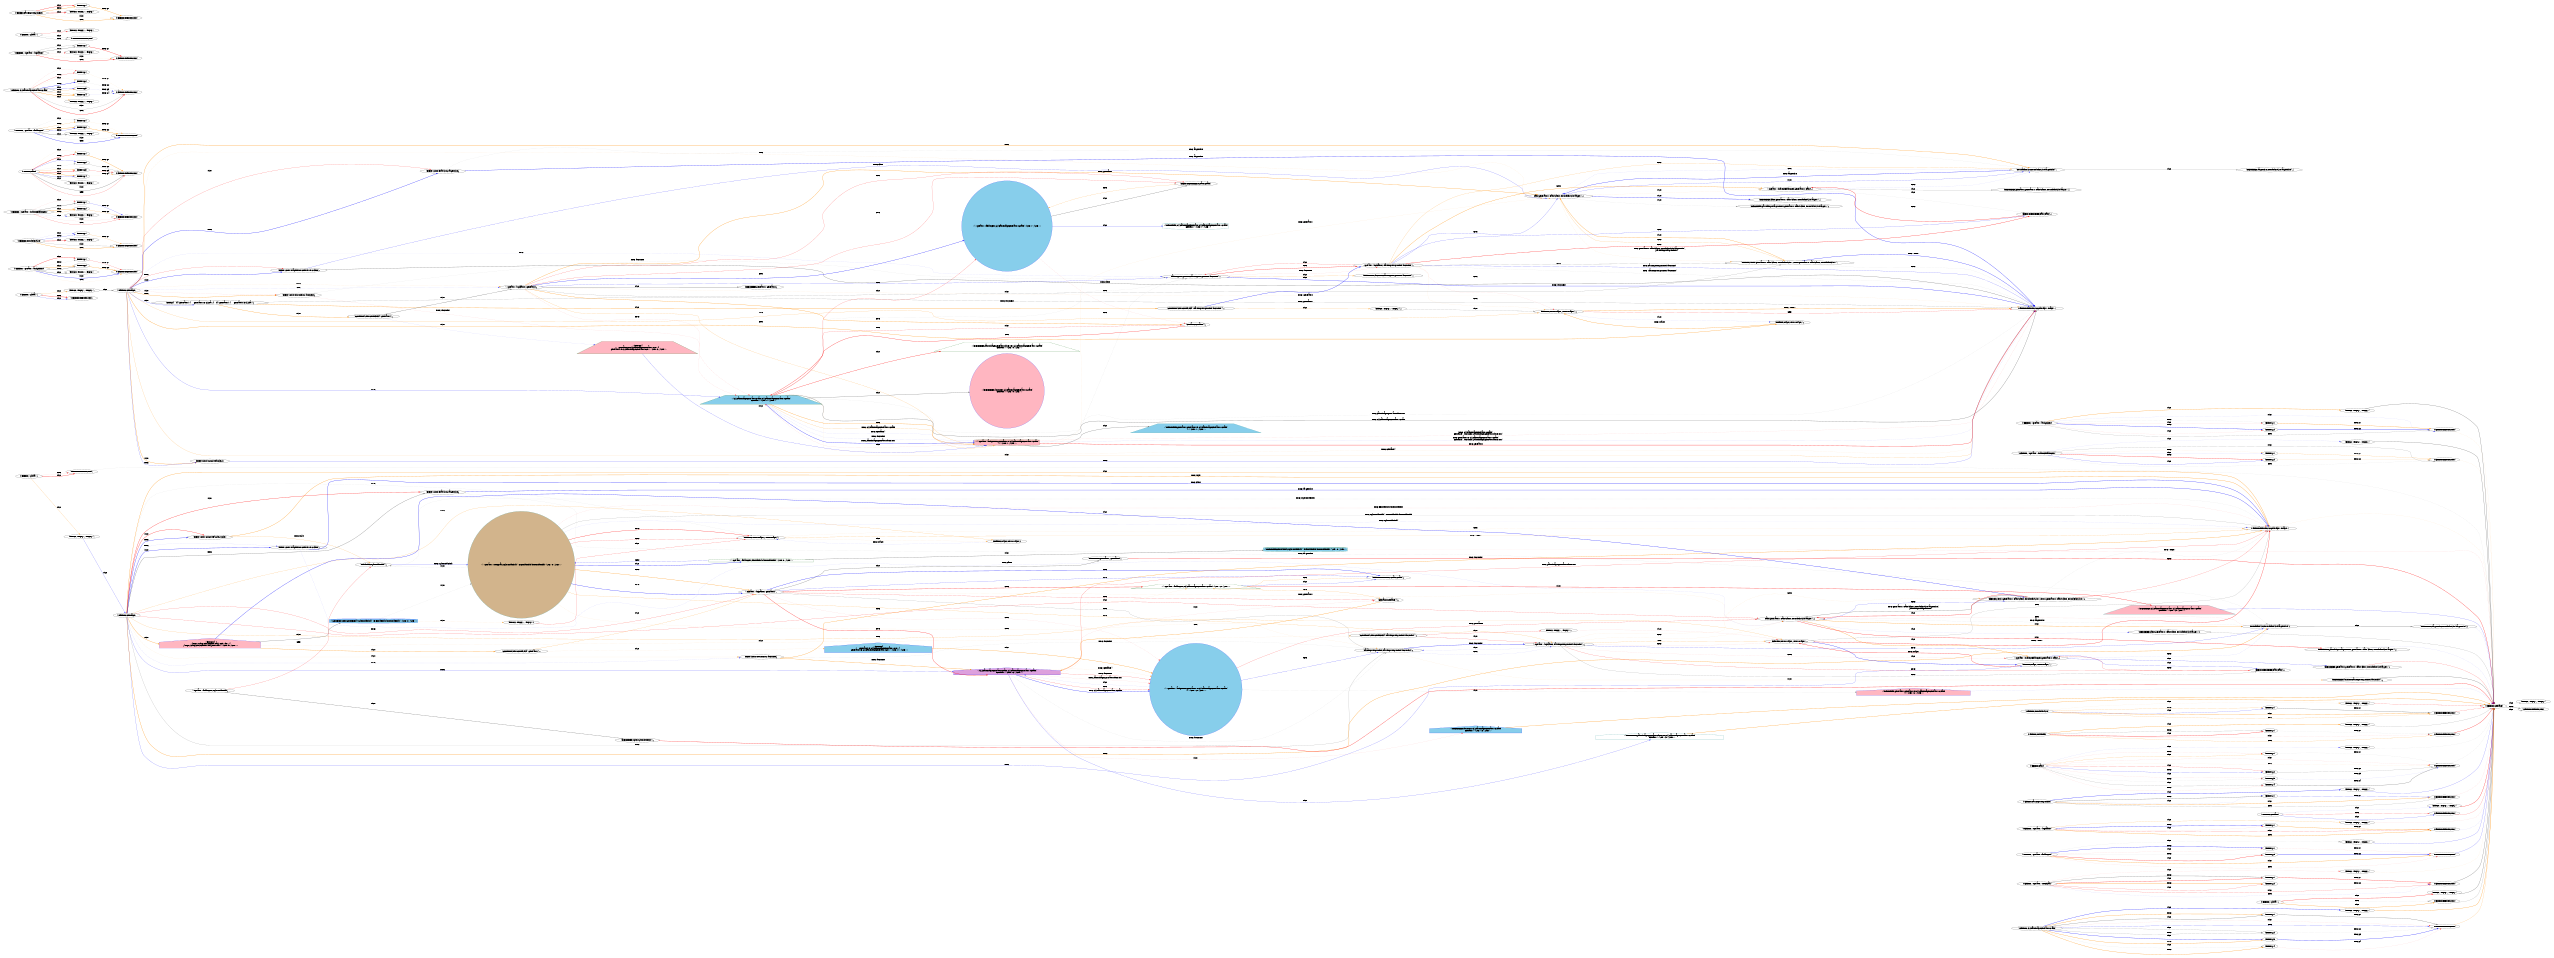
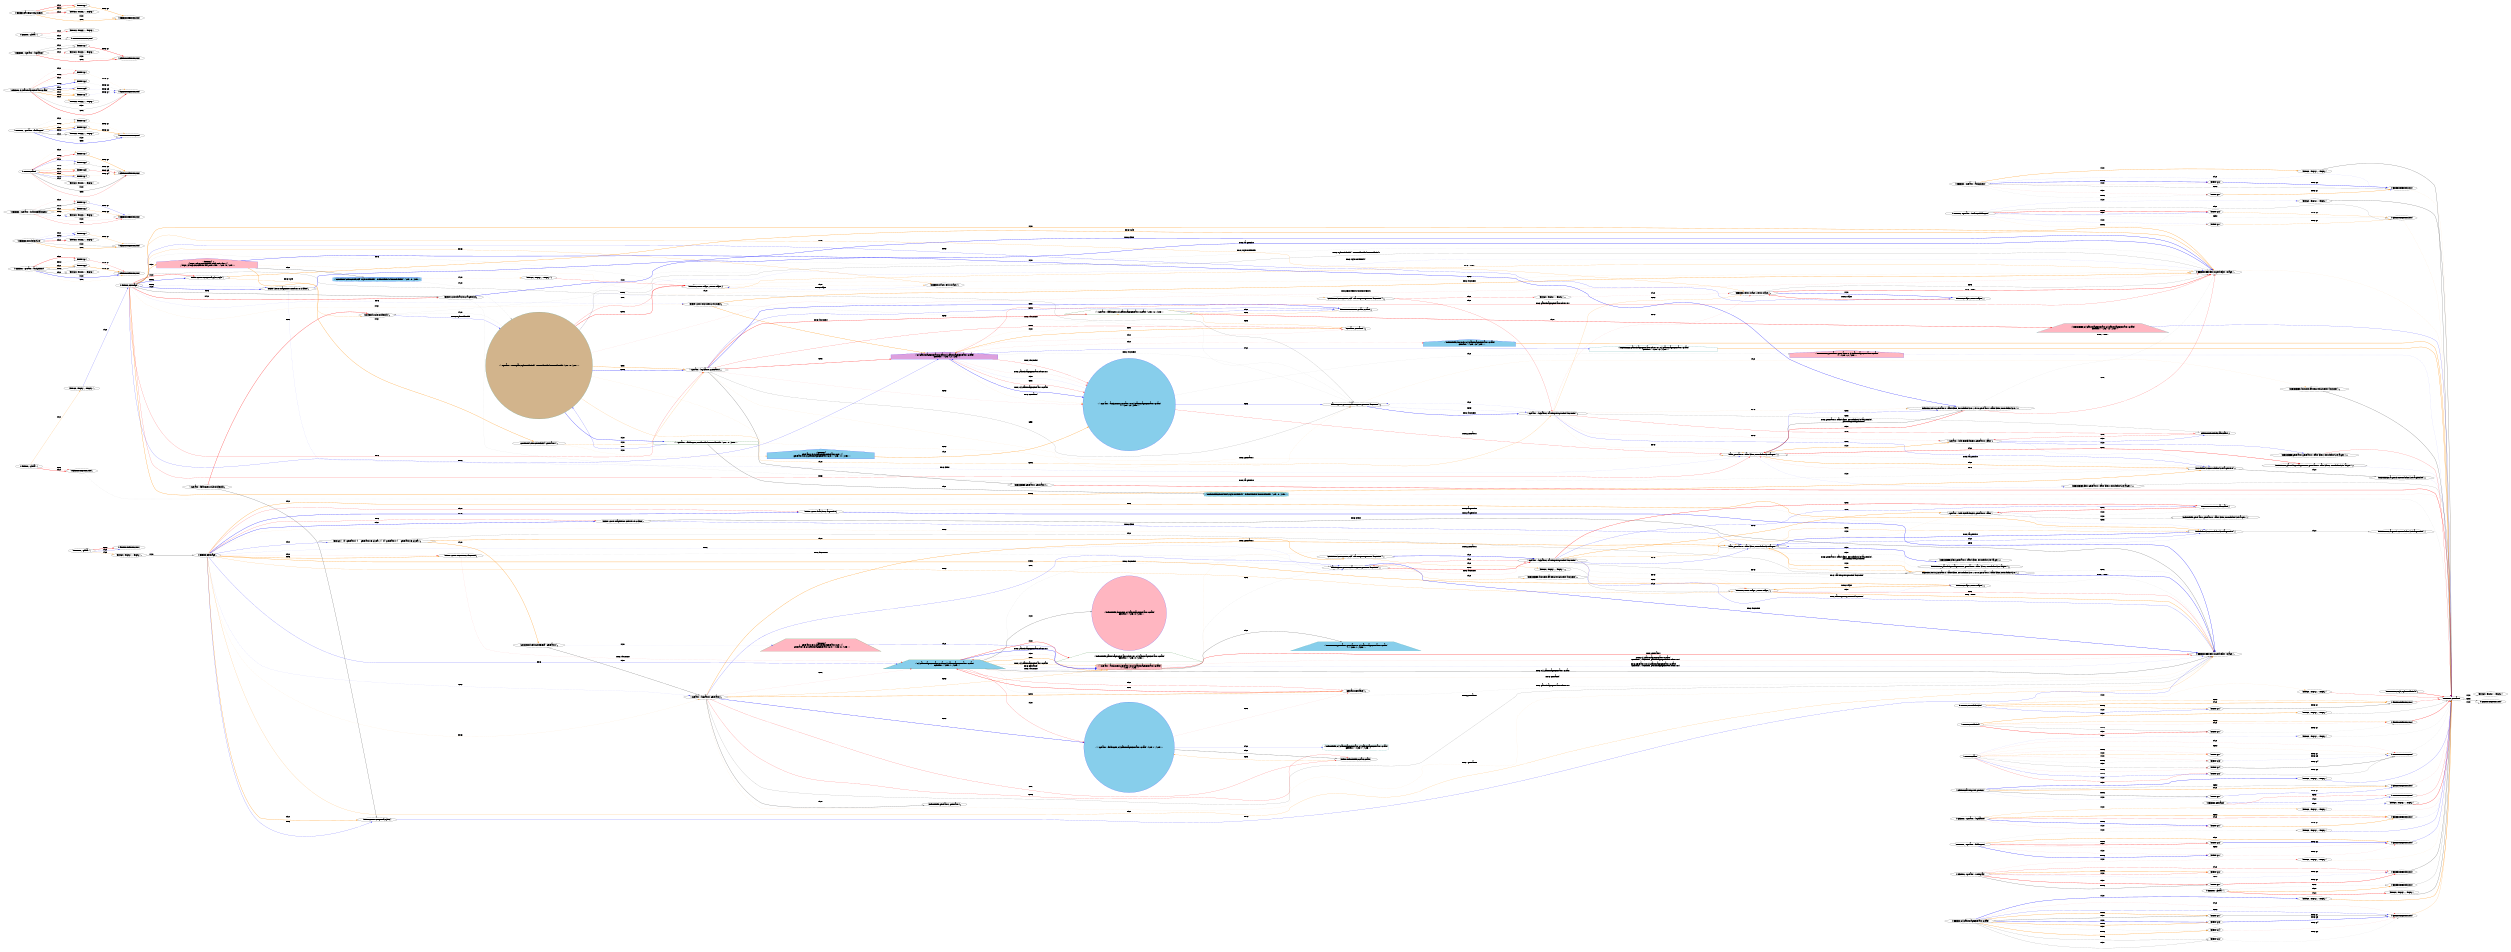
edge "(<operator>.fieldAccess,style.InsideLink)" -> "(InsideLink,style.InsideLink())": style solid -> bold
edge "(<operator>.fieldAccess,style.InsideLink)" -> "(IDENTIFIER,style,style.InsideLink())": now "(<operator>.fieldAccess,style.InsideLink)" -> "(PARAM,const ComputedStyle&)"
